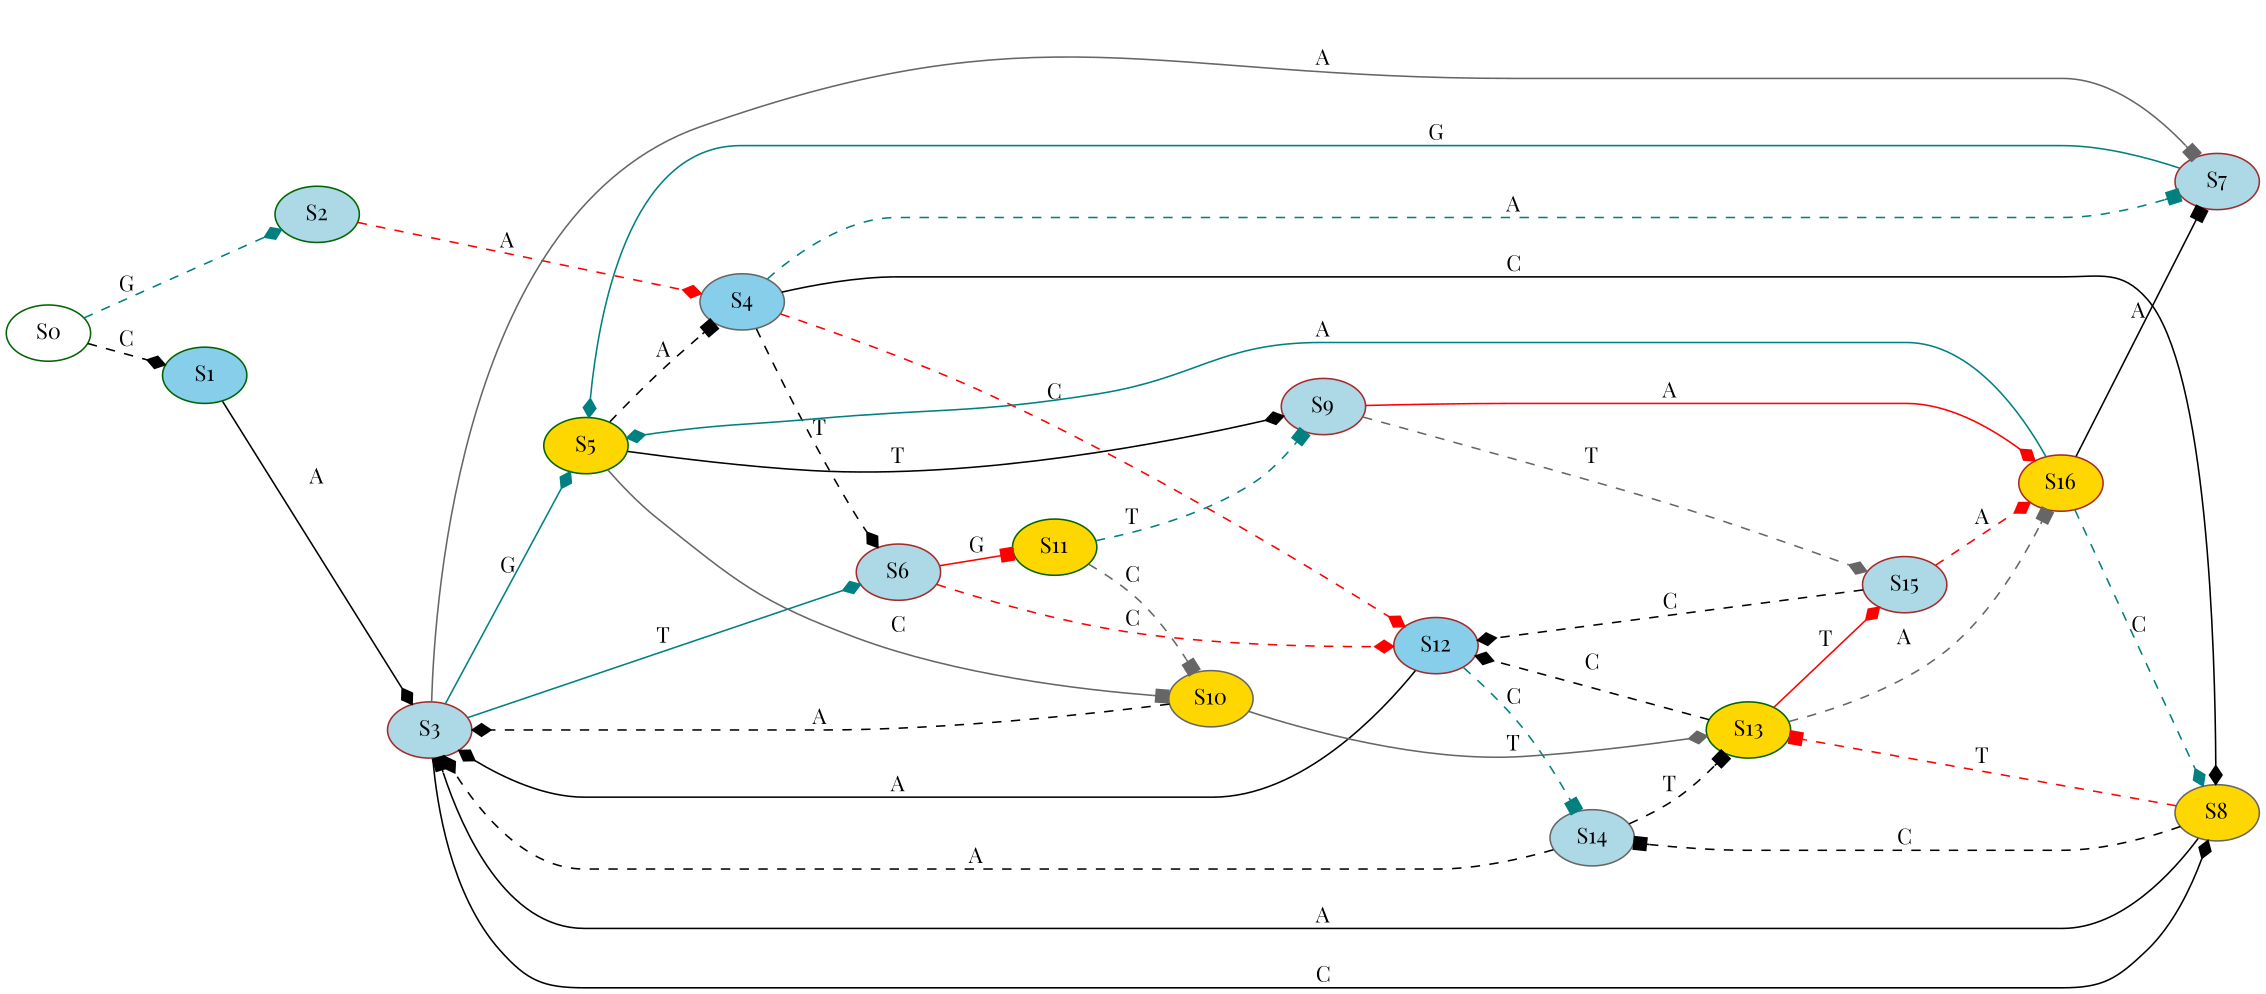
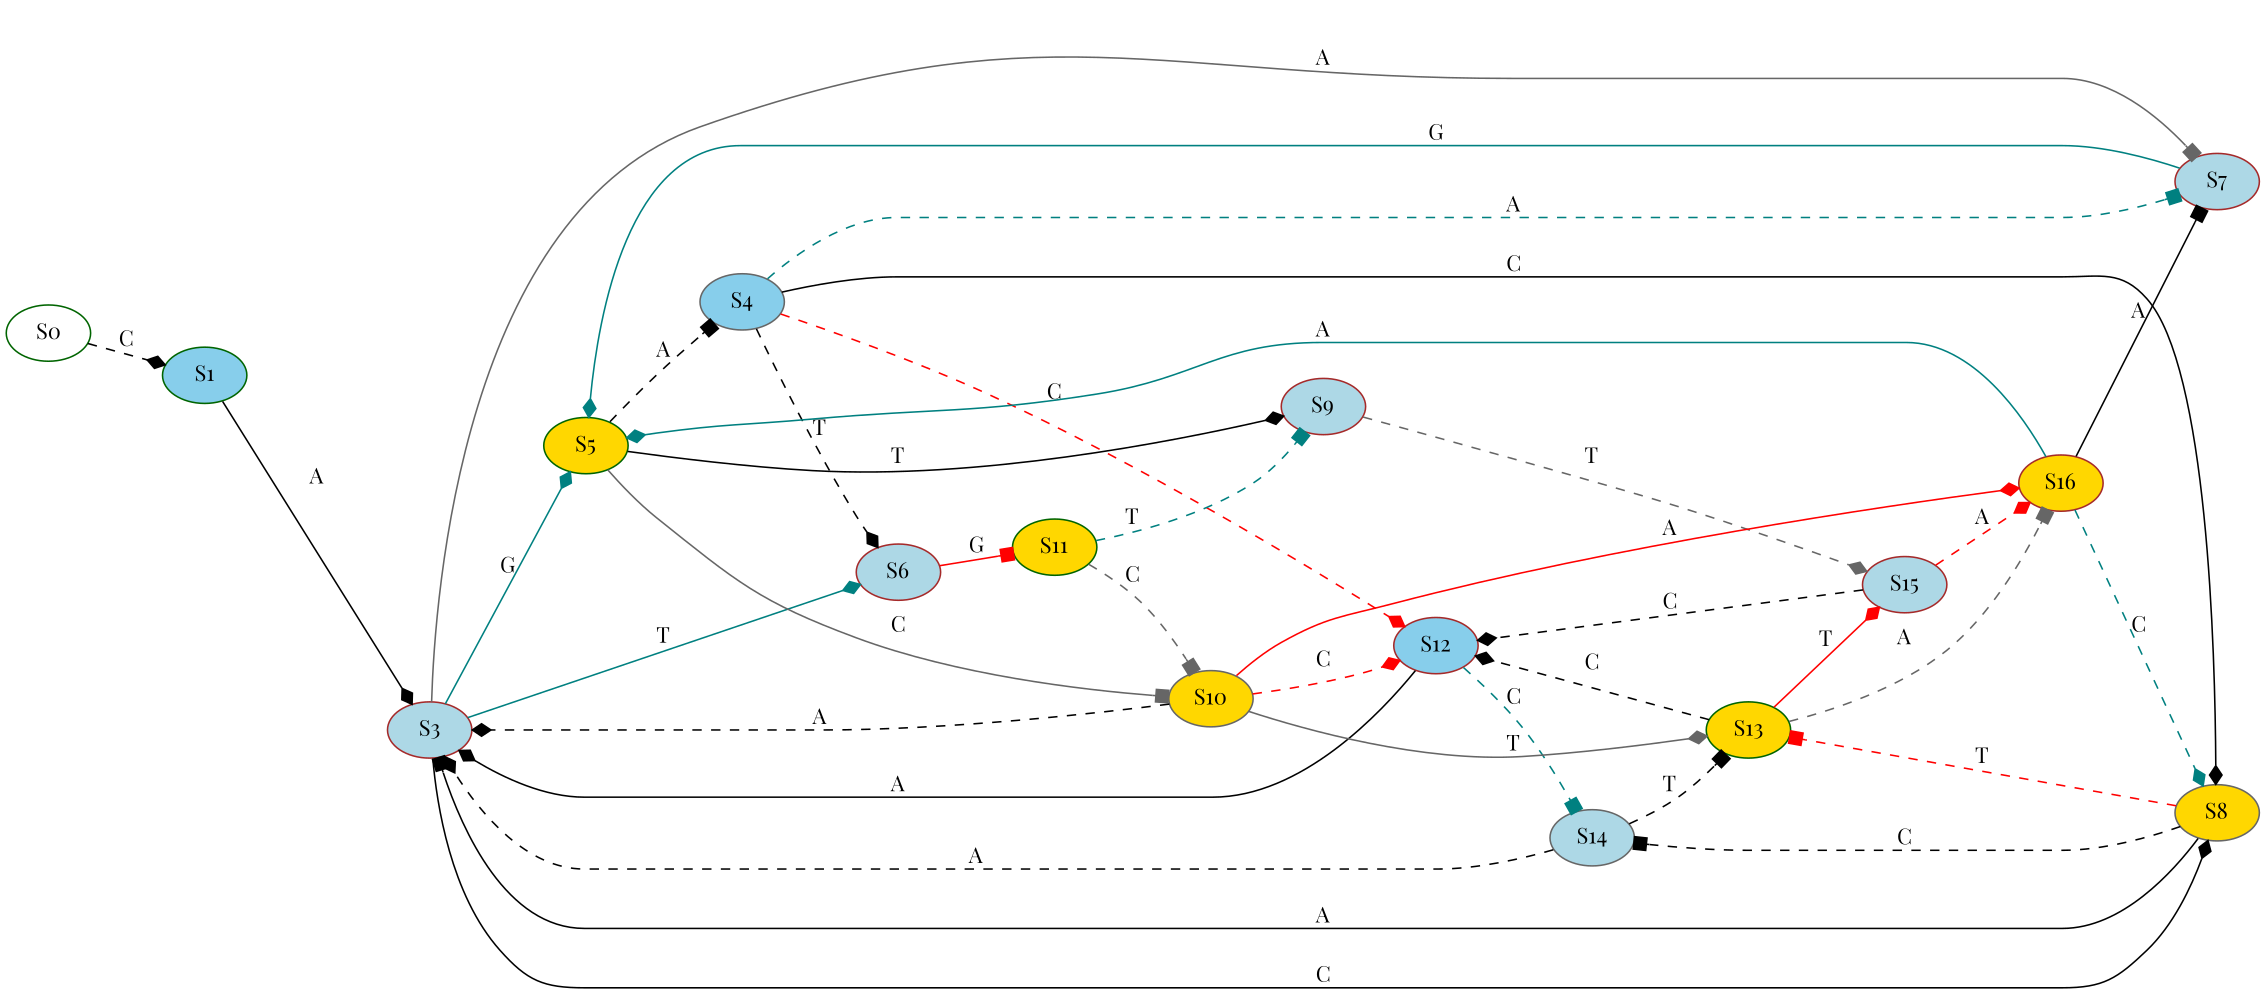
node "S2": removed
edge "S9" -> "S16": now "S10" -> "S16"
edge "S6" -> "S12": now "S10" -> "S12"
